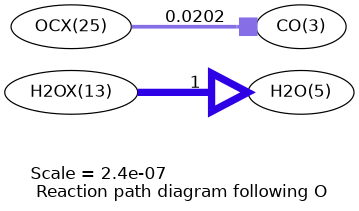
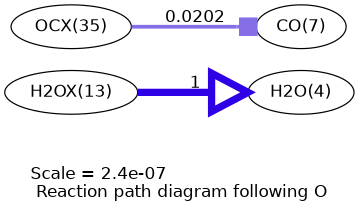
node "OCX(25)": label "OCX(25)" -> "OCX(35)"
node "CO(3)": label "CO(3)" -> "CO(7)"
node "H2O(5)": label "H2O(5)" -> "H2O(4)"
